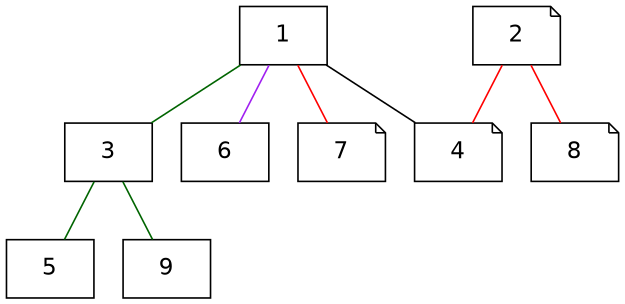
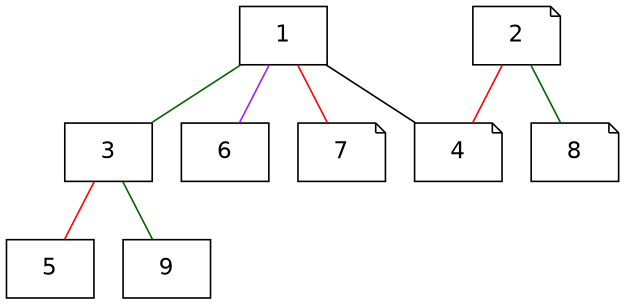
edge "2" -- "8": color red -> darkgreen
edge "3" -- "5": color darkgreen -> red
